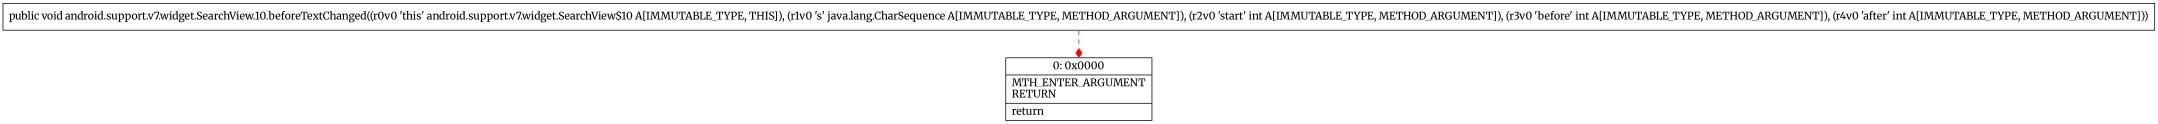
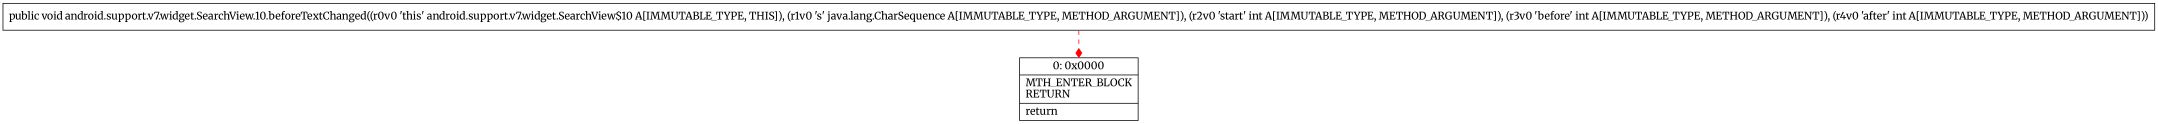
node "0: 0x0000": text "MTH_ENTER_ARGUMENT" -> "MTH_ENTER_BLOCK"
